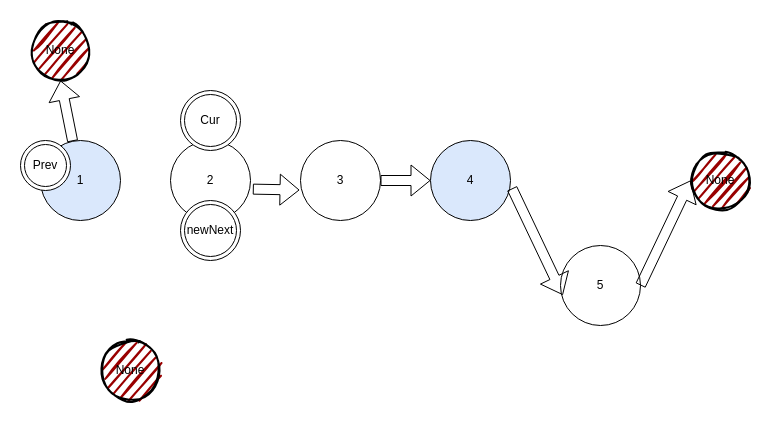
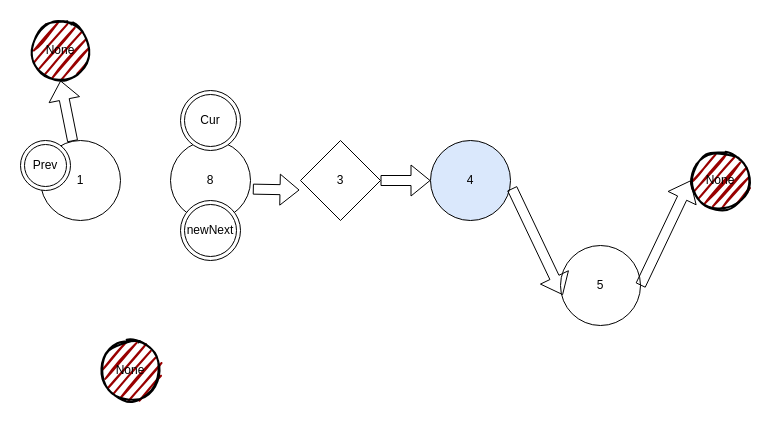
node "1": fillcolor #dae8fc -> #ffffff
node "2": label "2" -> "8"
node "3": shape ellipse -> diamond
